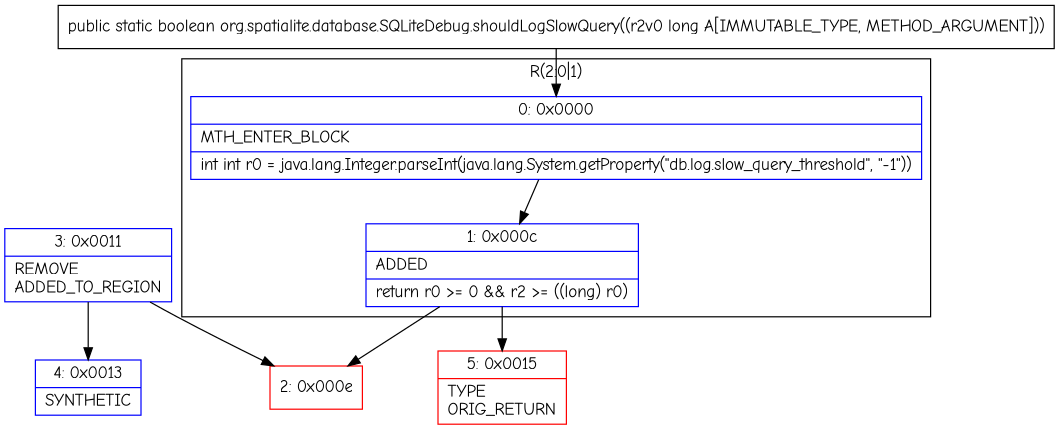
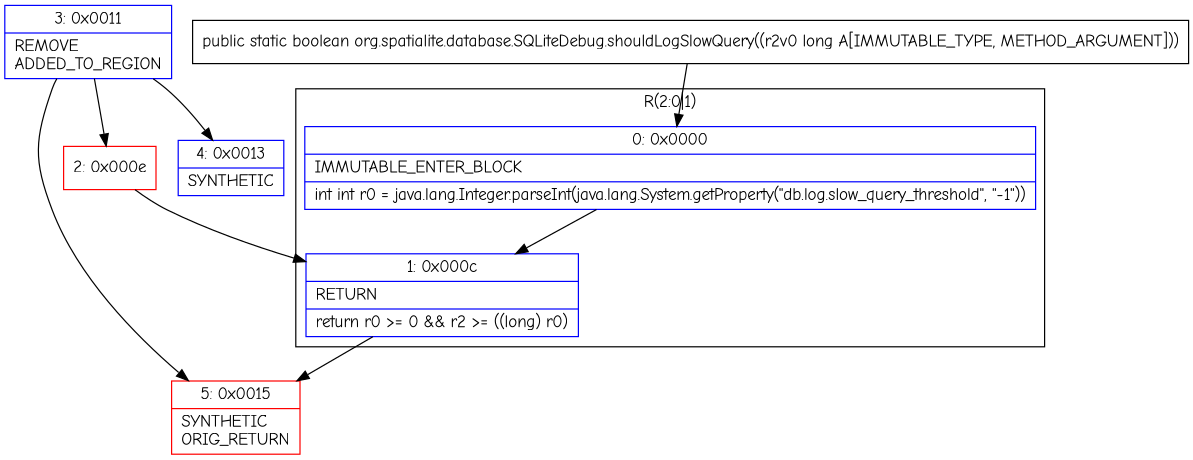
node "0: 0x0000": text "MTH_ENTER_BLOCK" -> "IMMUTABLE_ENTER_BLOCK"
edge "3: 0x0011" -> "5: 0x0015": added
node "1: 0x000c": text "ADDED" -> "RETURN"
edge "1: 0x000c" -> "2: 0x000e": reversed
node "5: 0x0015": text "TYPE" -> "SYNTHETIC"
